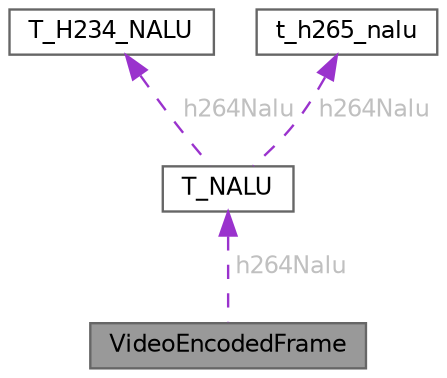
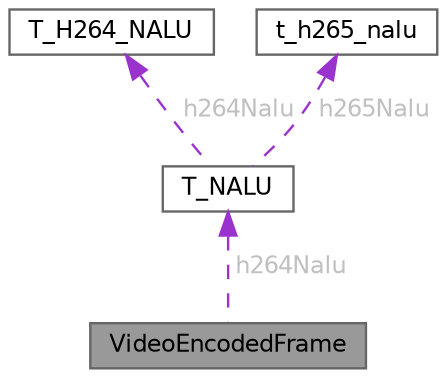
node "T_H234_NALU": label "T_H234_NALU" -> "T_H264_NALU"
edge "T_NALU" -> "t_h265_nalu": label " h264Nalu" -> " h265Nalu"
